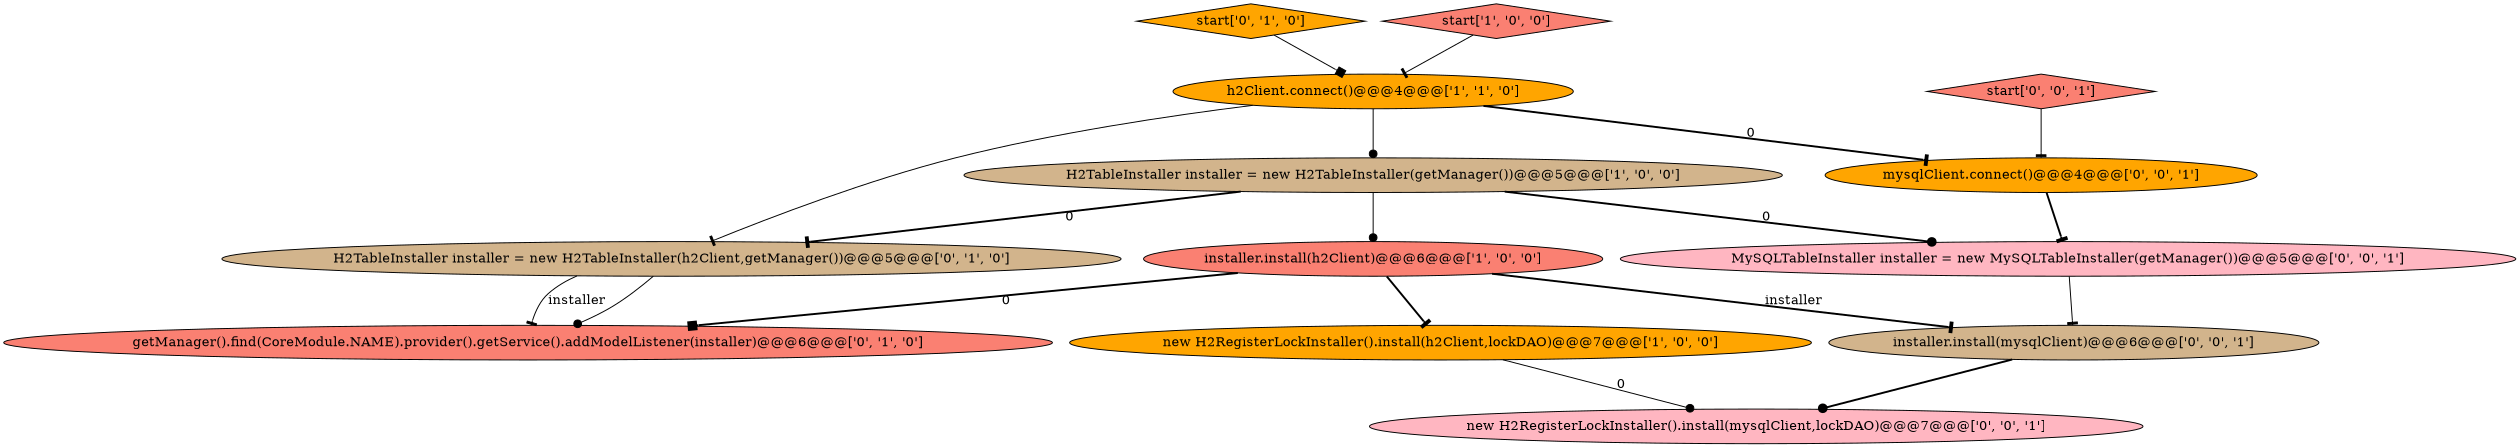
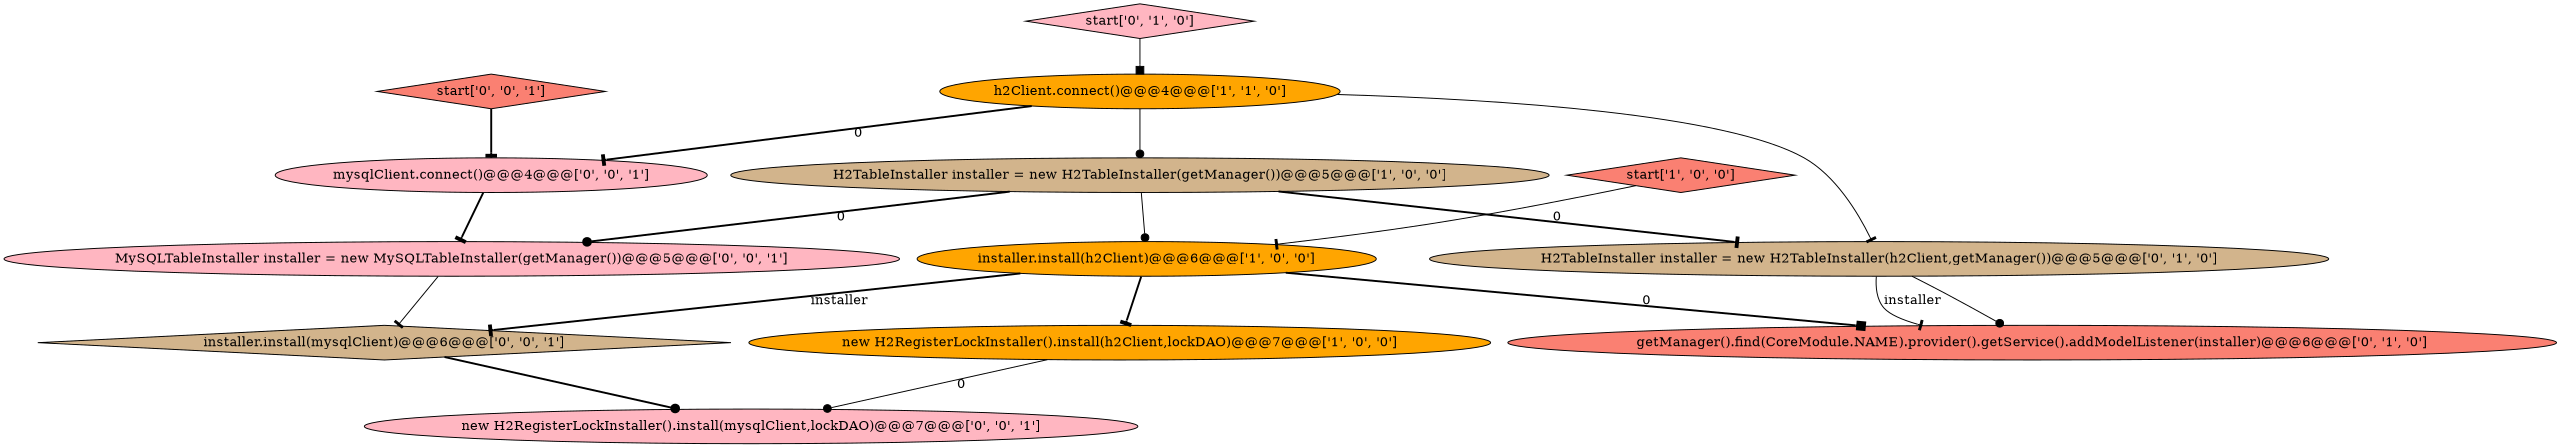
node "start['0', '1', '0']": fillcolor orange -> lightpink
edge "start['1', '0', '0']" -> "h2Client.connect()@@@4@@@['1', '1', '0']": now "start['1', '0', '0']" -> "installer.install(h2Client)@@@6@@@['1', '0', '0']"
edge "start['0', '0', '1']" -> "mysqlClient.connect()@@@4@@@['0', '0', '1']": style solid -> bold
node "mysqlClient.connect()@@@4@@@['0', '0', '1']": fillcolor orange -> lightpink
node "installer.install(h2Client)@@@6@@@['1', '0', '0']": fillcolor salmon -> orange
node "installer.install(mysqlClient)@@@6@@@['0', '0', '1']": shape ellipse -> diamond
